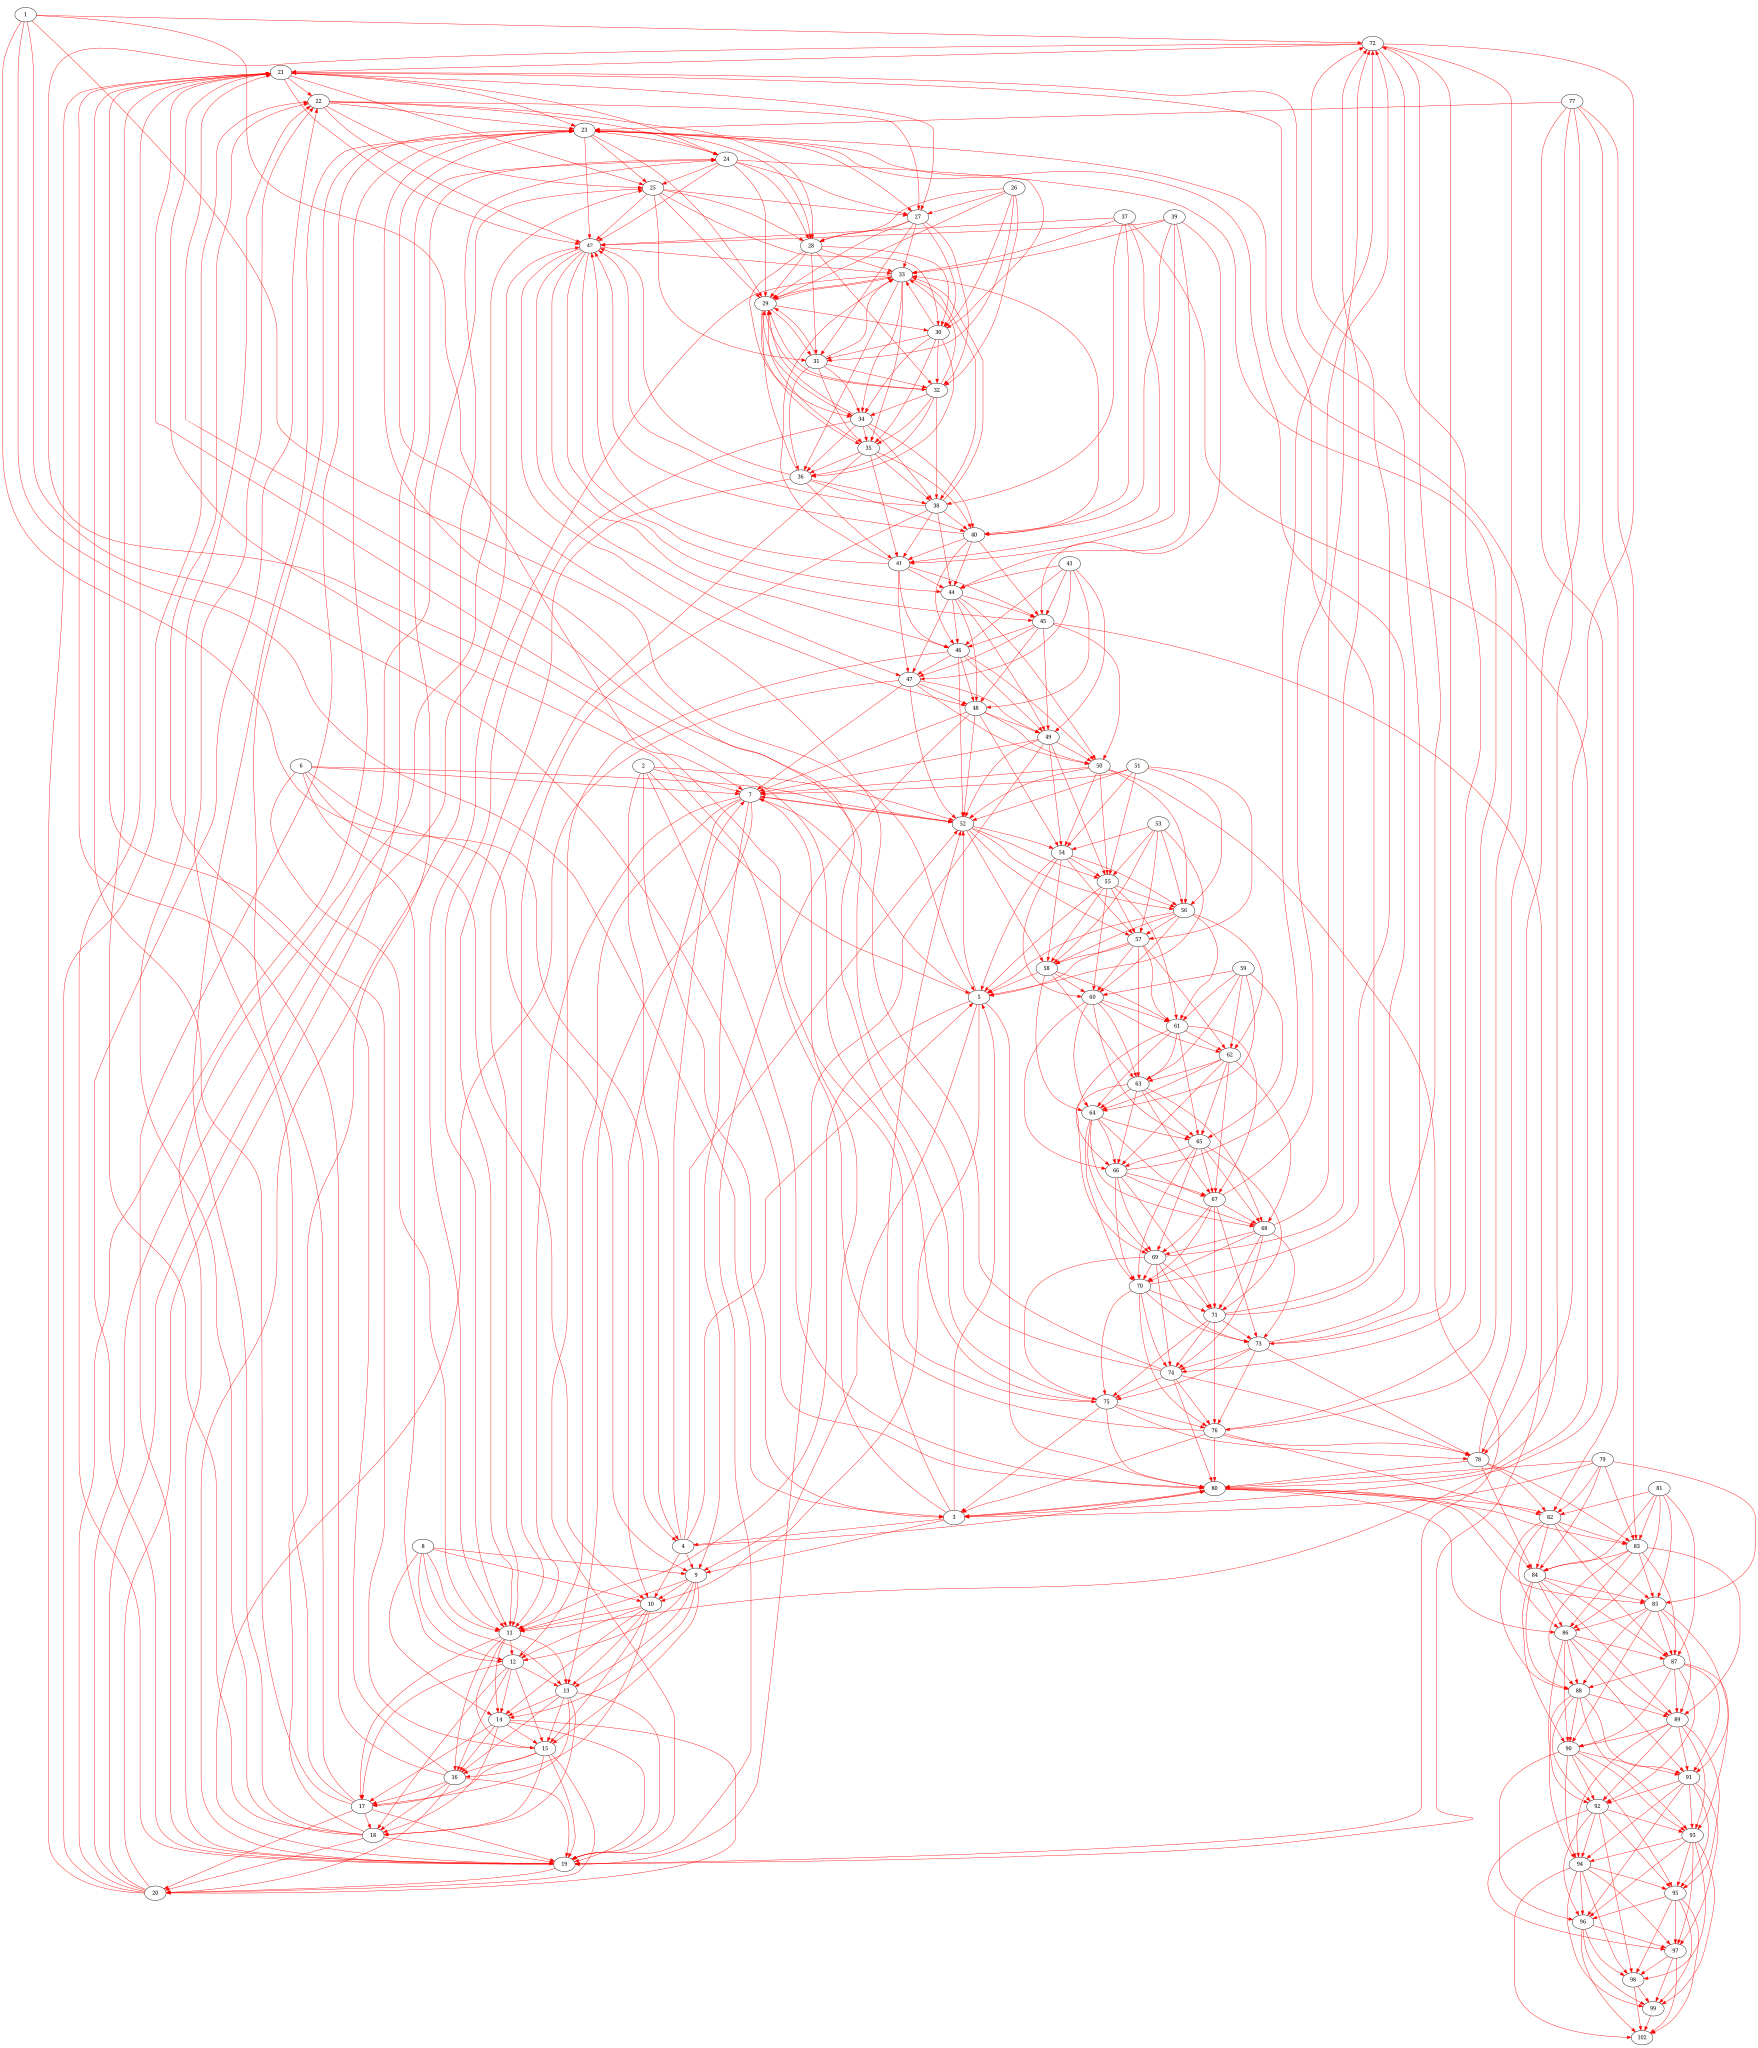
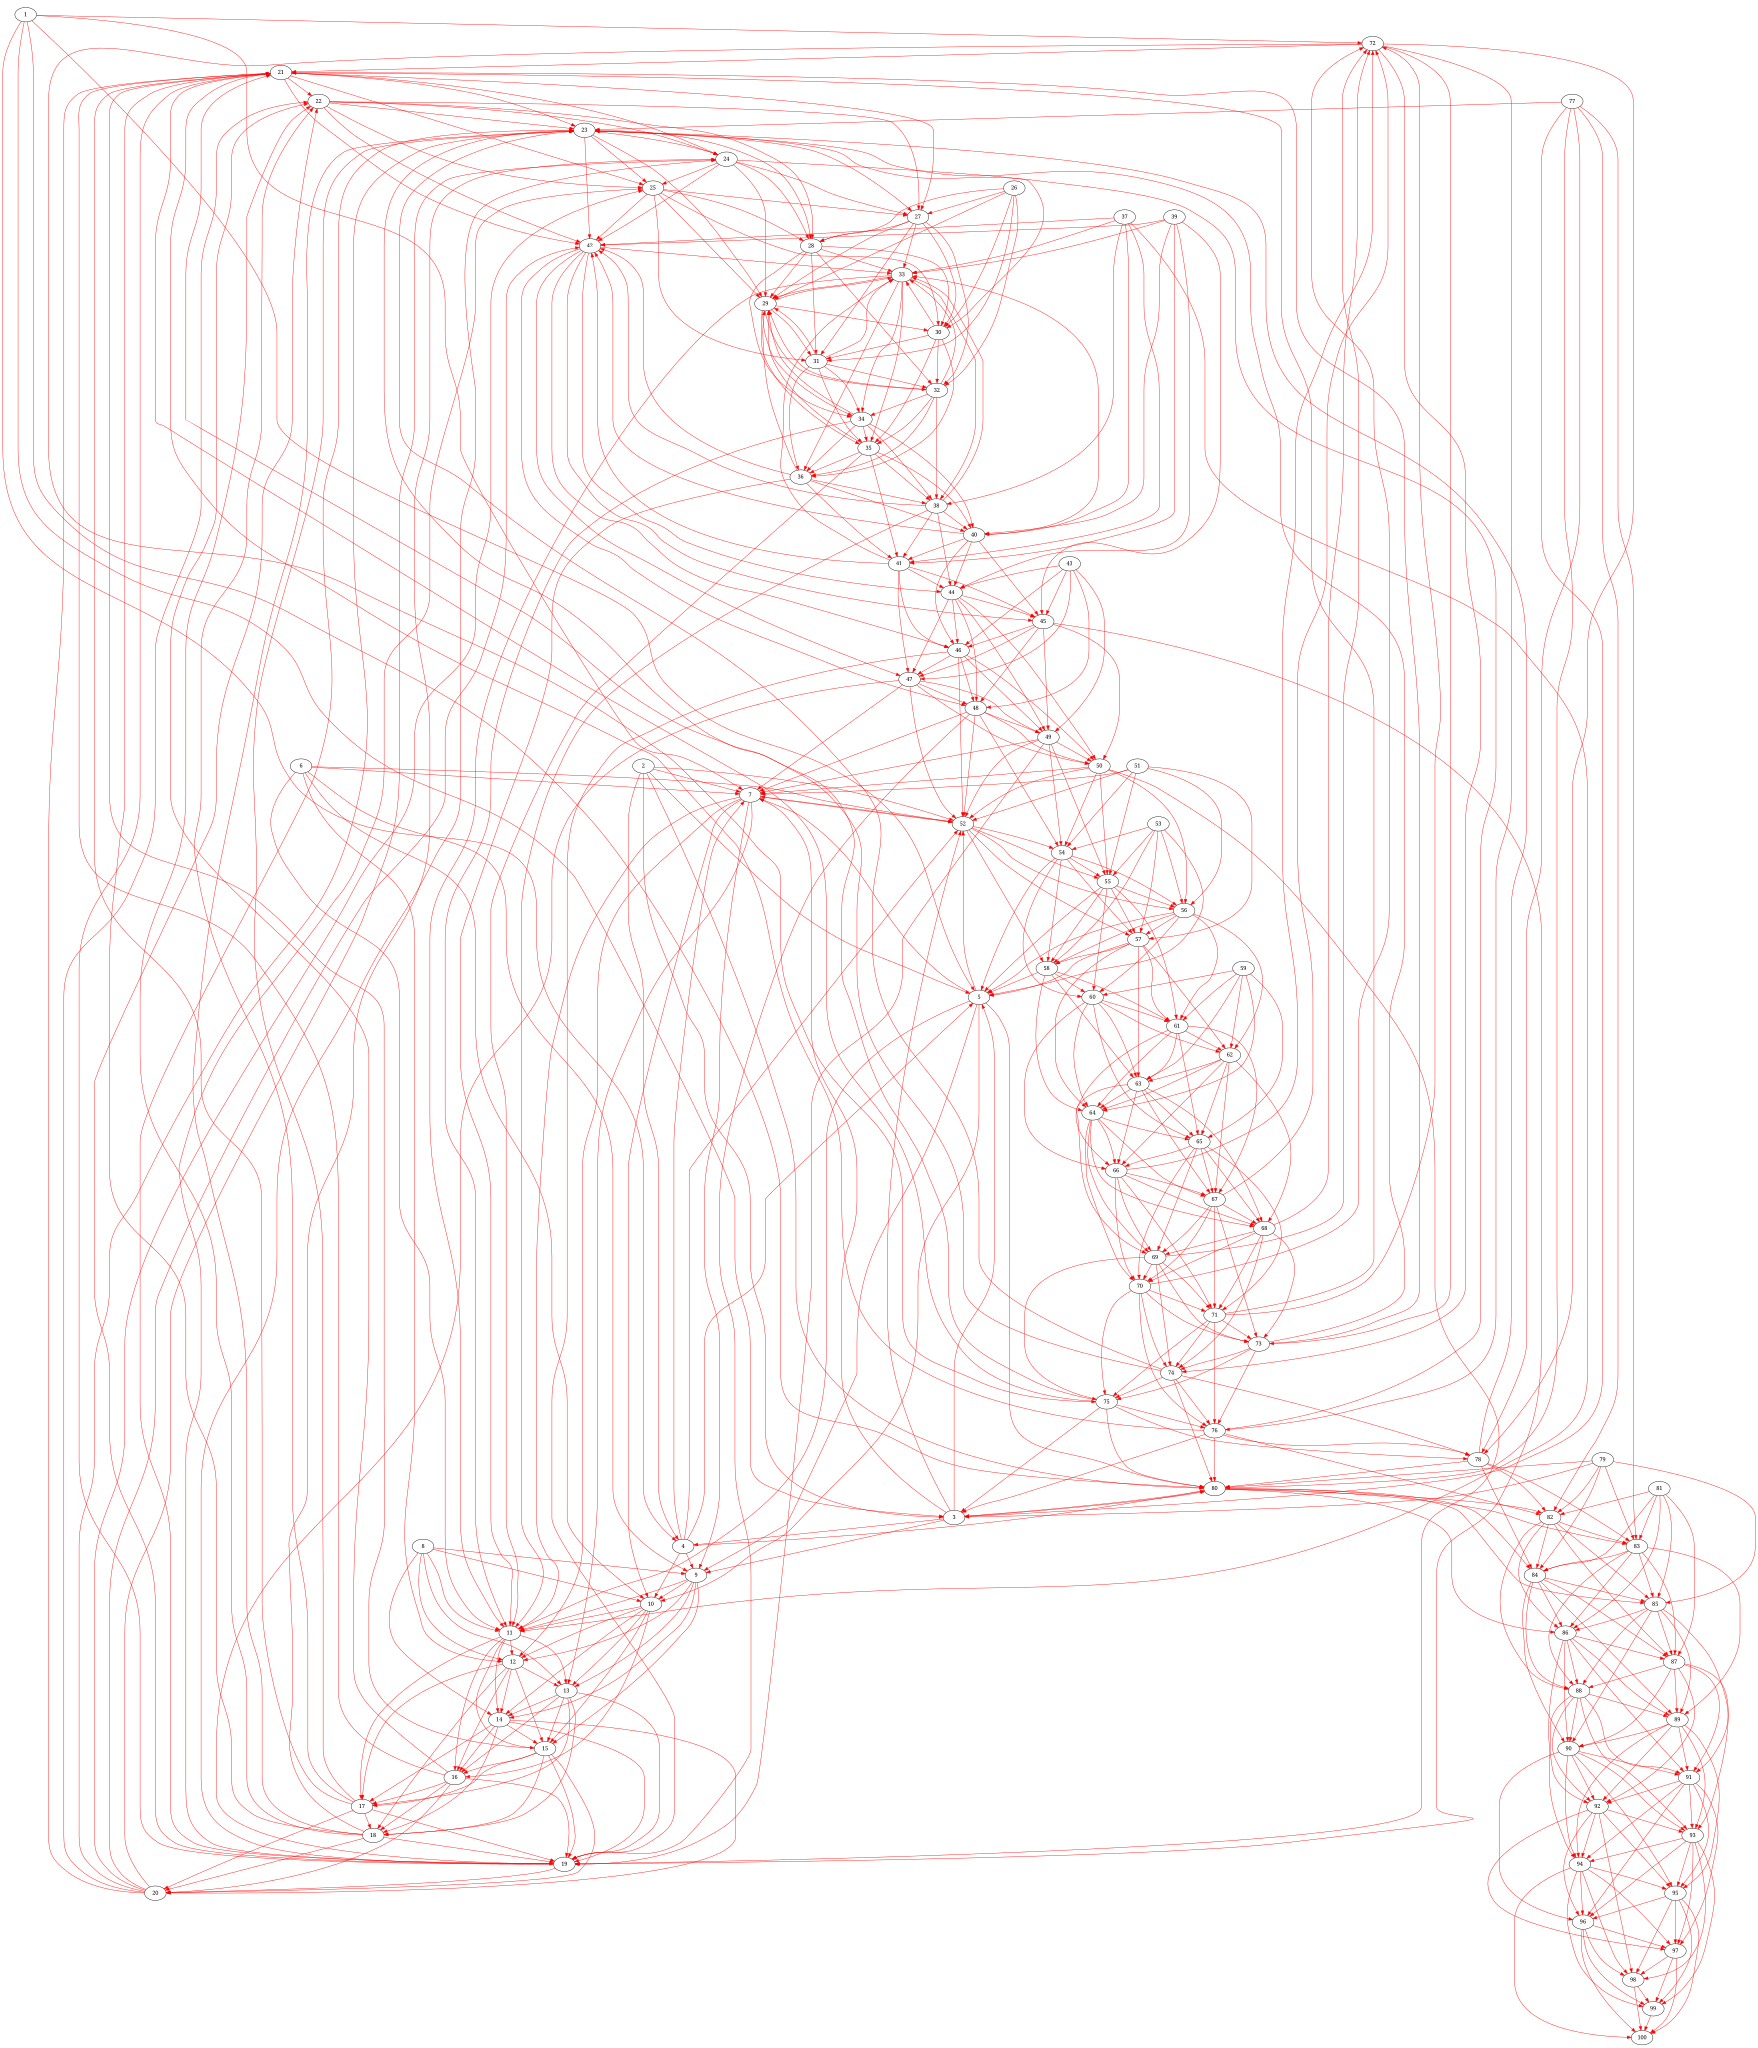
edge "30" -> "34": removed
edge "57" -> "60": now "57" -> "64"
edge "73" -> "78": removed
node "102": label "102" -> "100"
